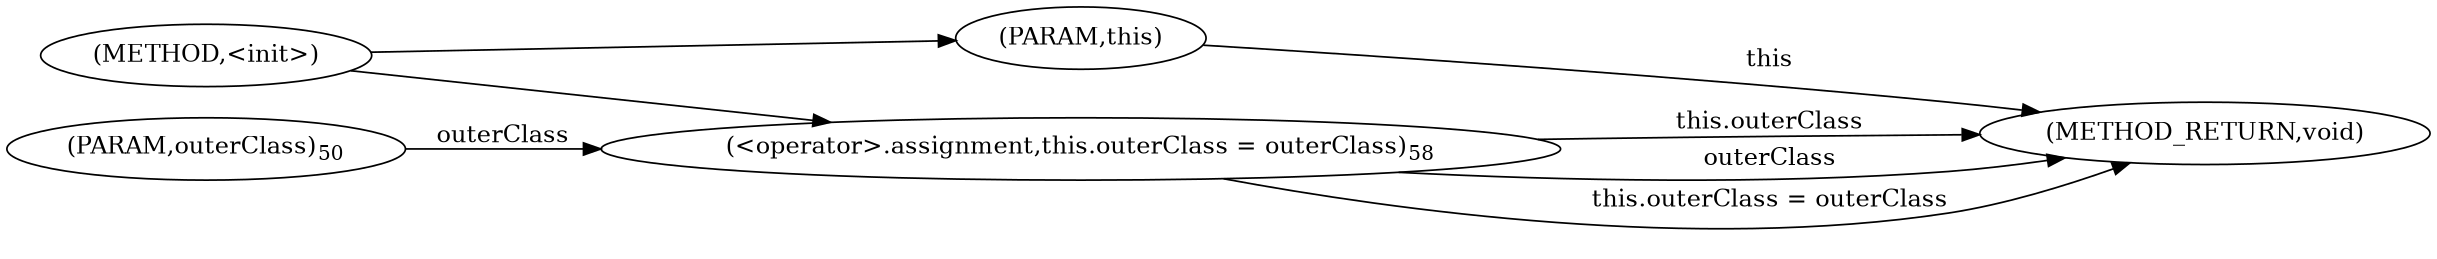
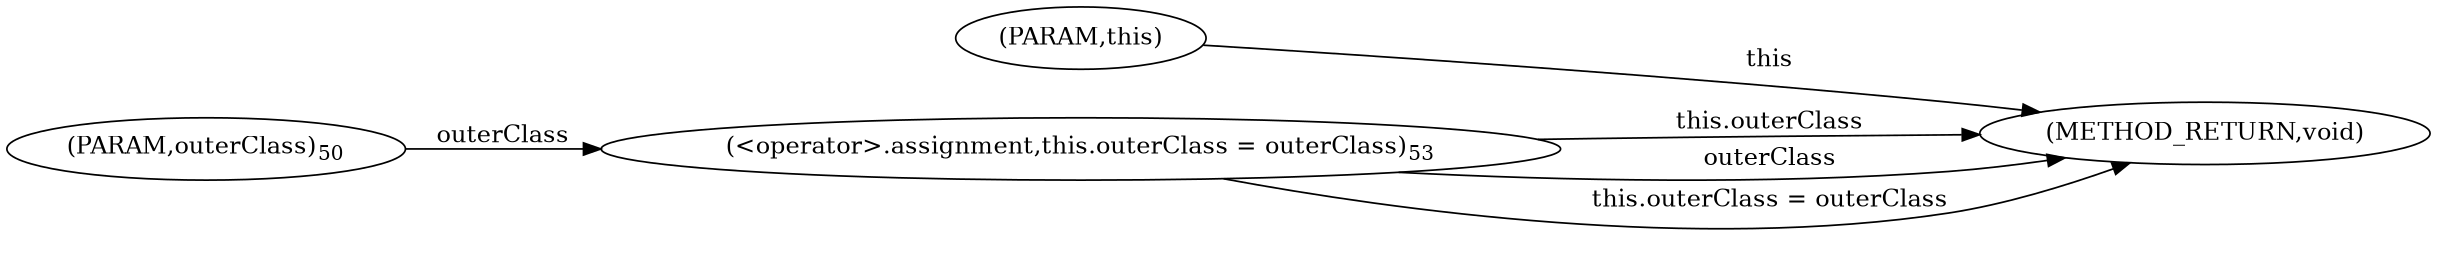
node "(METHOD,<init>)": removed
node "(<operator>.assignment,this.outerClass = outerClass)": text "58" -> "53"
